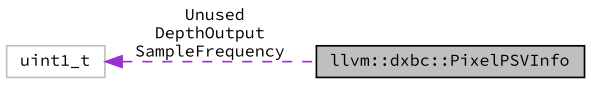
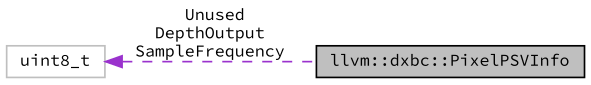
node "uint1_t": label "uint1_t" -> "uint8_t"
